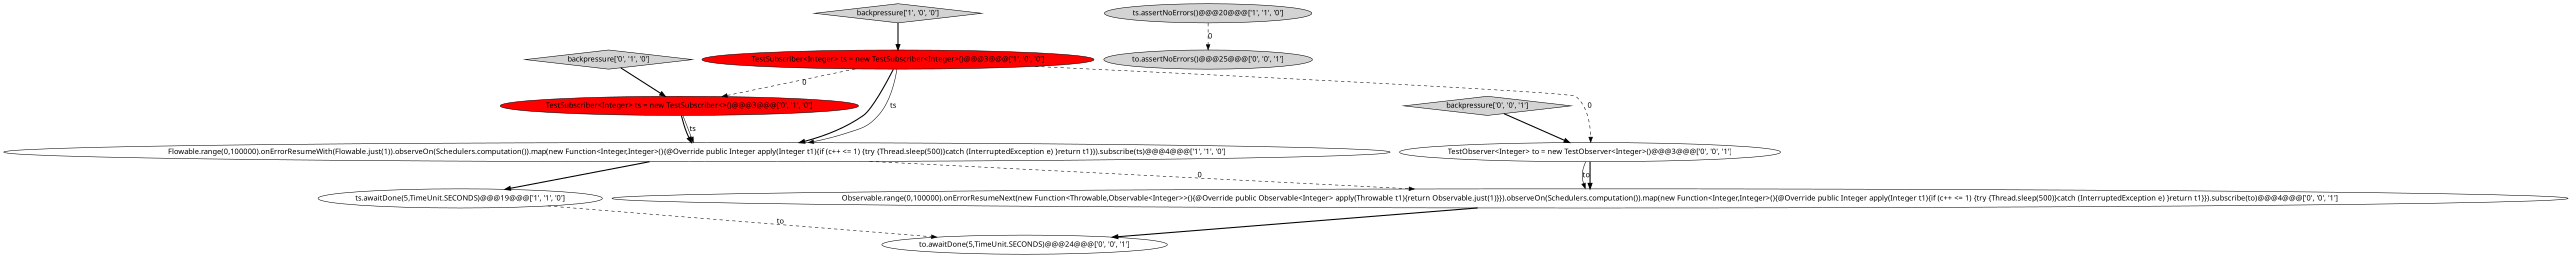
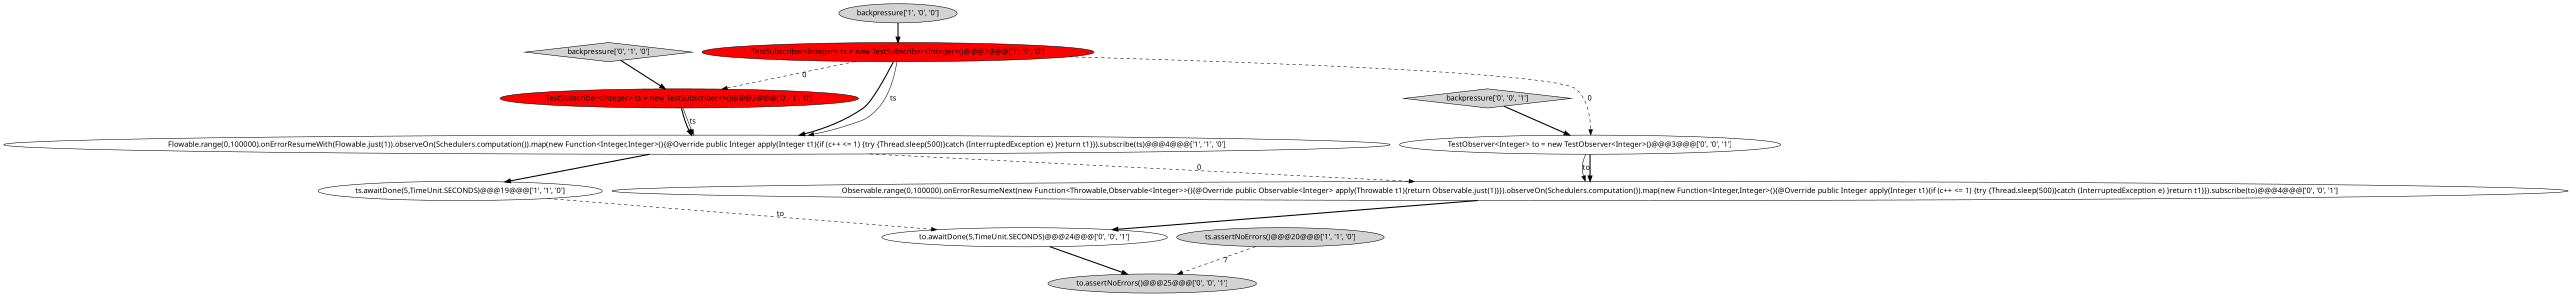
node "backpressure['1', '0', '0']": shape diamond -> ellipse
edge "ts.assertNoErrors()@@@20@@@['1', '1', '0']" -> "to.assertNoErrors()@@@25@@@['0', '0', '1']": label "0" -> "7"
edge "to.awaitDone(5,TimeUnit.SECONDS)@@@24@@@['0', '0', '1']" -> "to.assertNoErrors()@@@25@@@['0', '0', '1']": added
